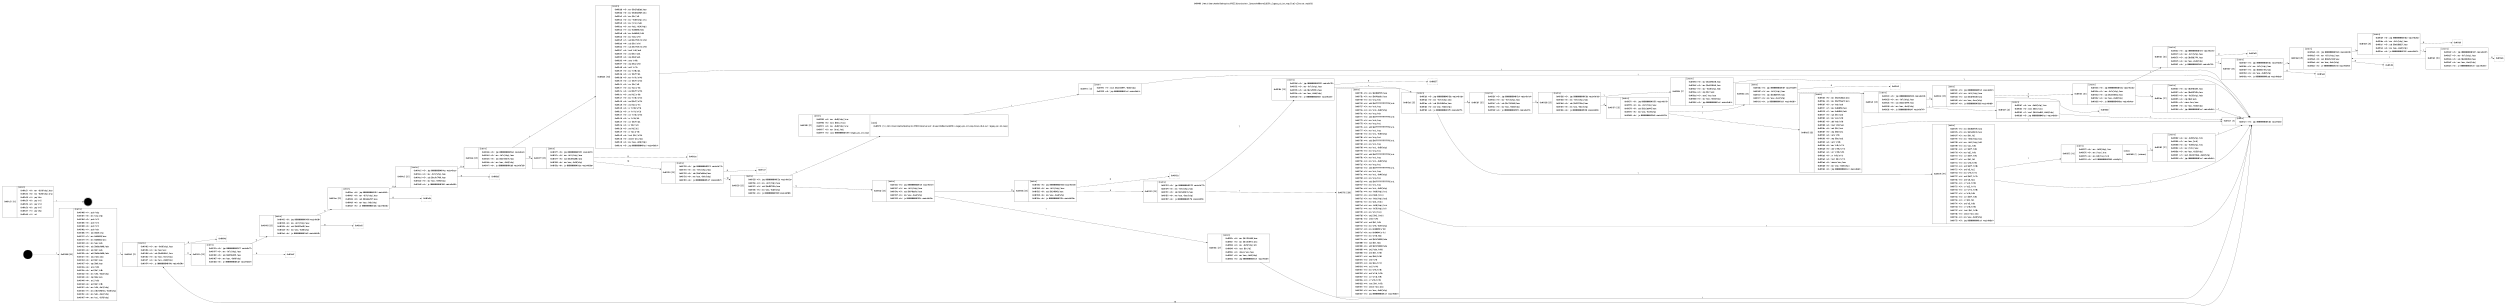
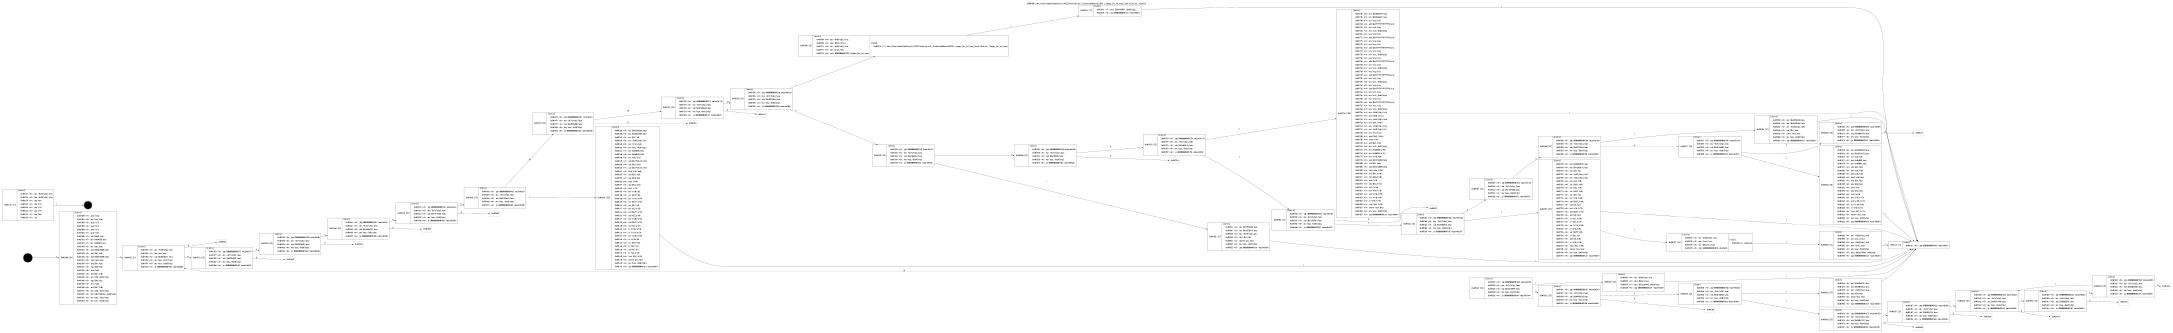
edge "0x40160a [25]" -> "0x401623 [25]": removed, label "3"
